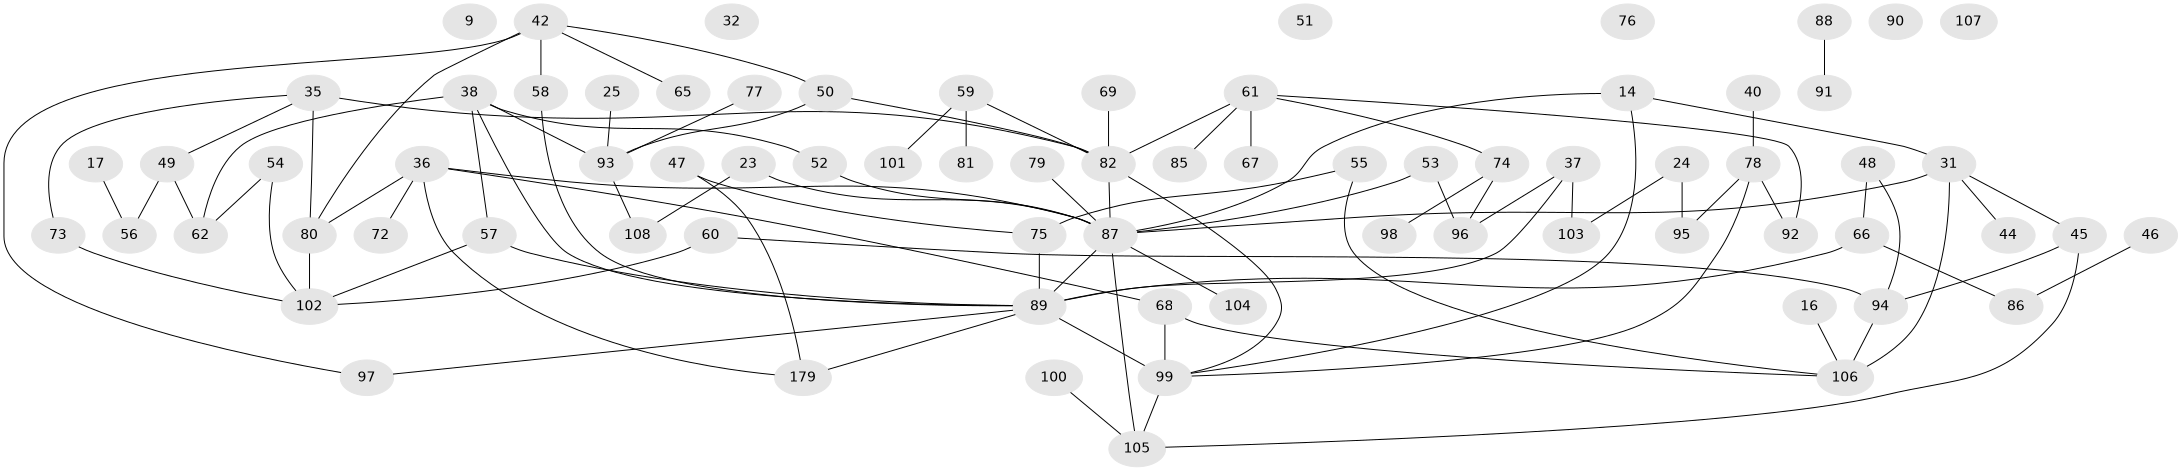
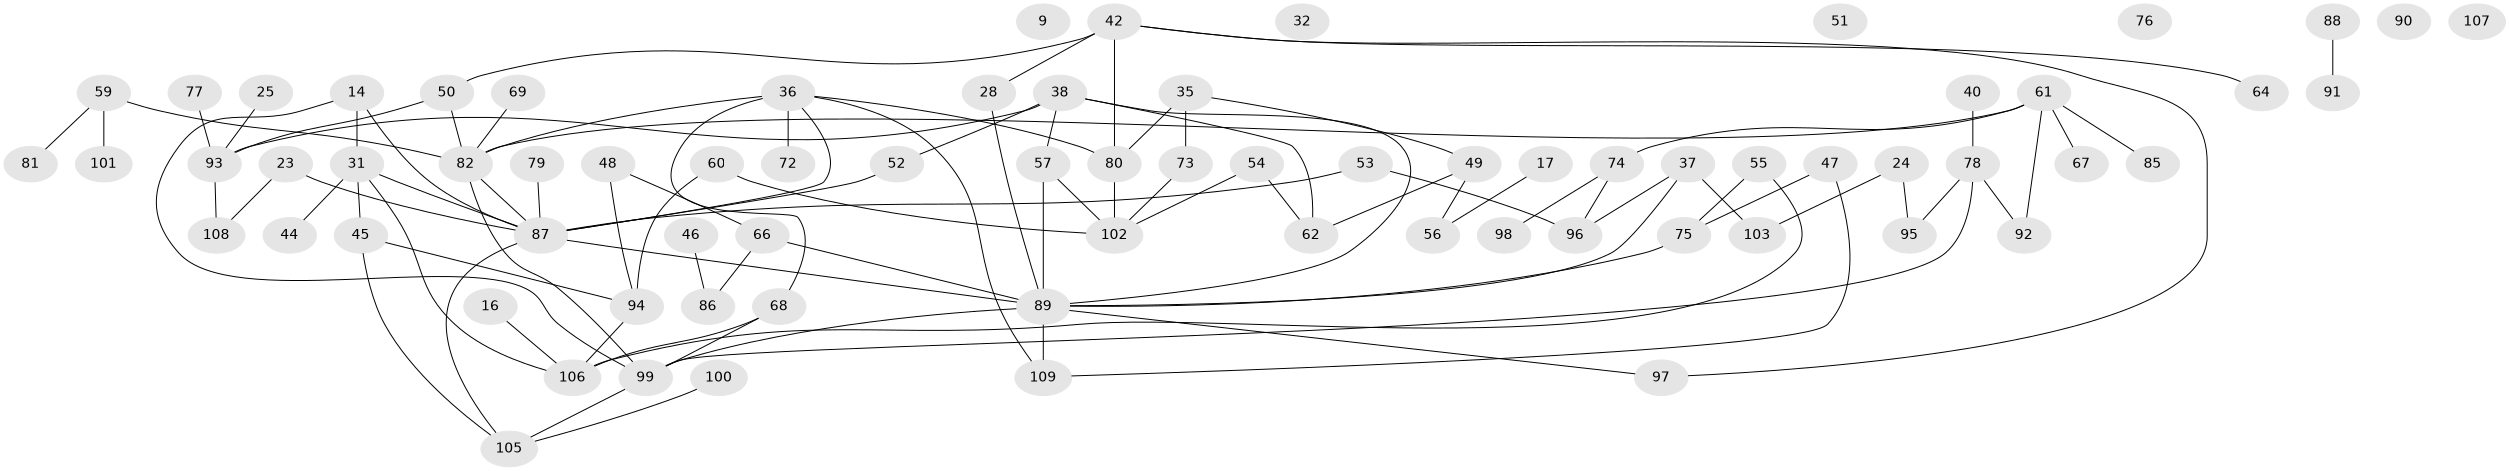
node "58": label "58" -> "28"
node "65": label "65" -> "64"
edge "35" -- "82": now "36" -- "82"
node "104": removed
node "179": label "179" -> "109"
